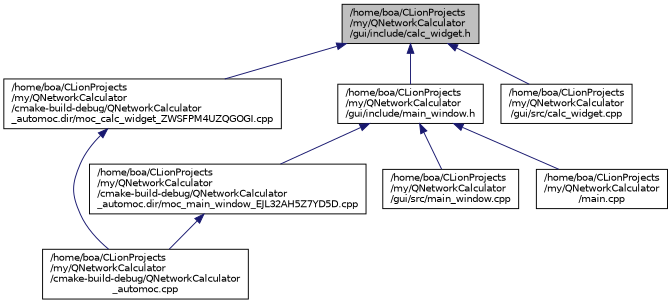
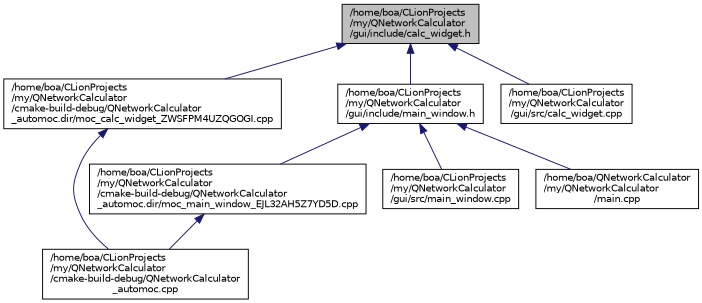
node "/home/boa/CLionProjects /my/QNetworkCalculator /main.cpp": label "/home/boa/CLionProjects /my/QNetworkCalculator /main.cpp" -> "/home/boa/QNetworkCalculator /my/QNetworkCalculator /main.cpp"
